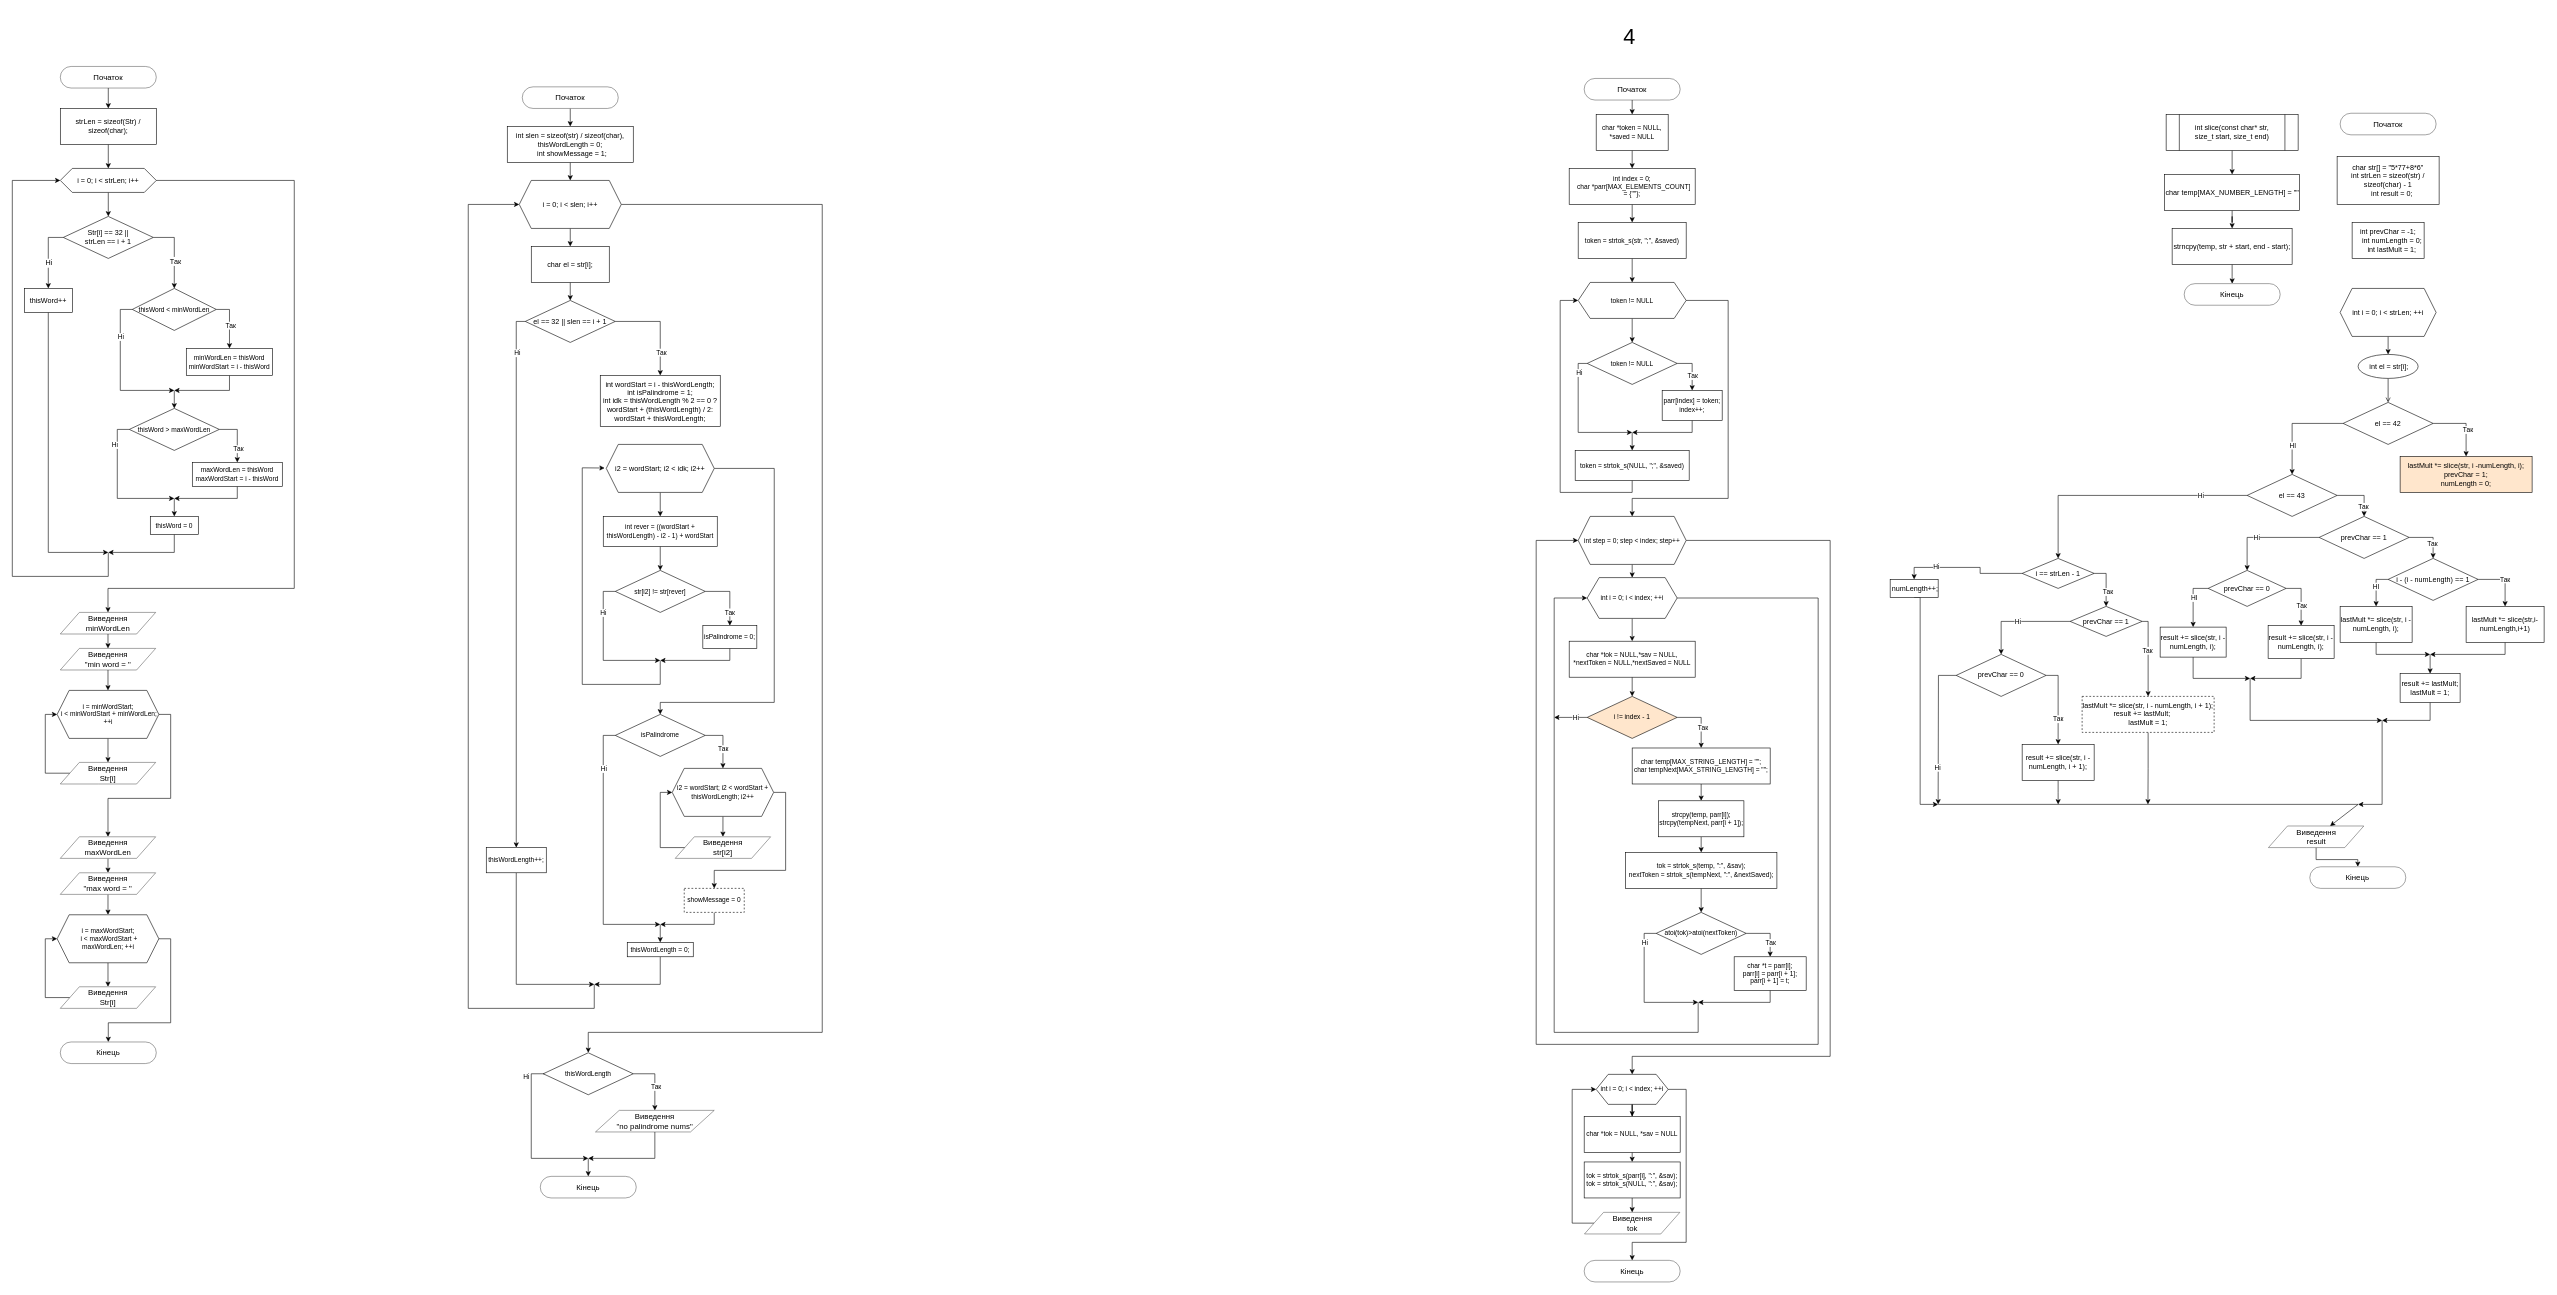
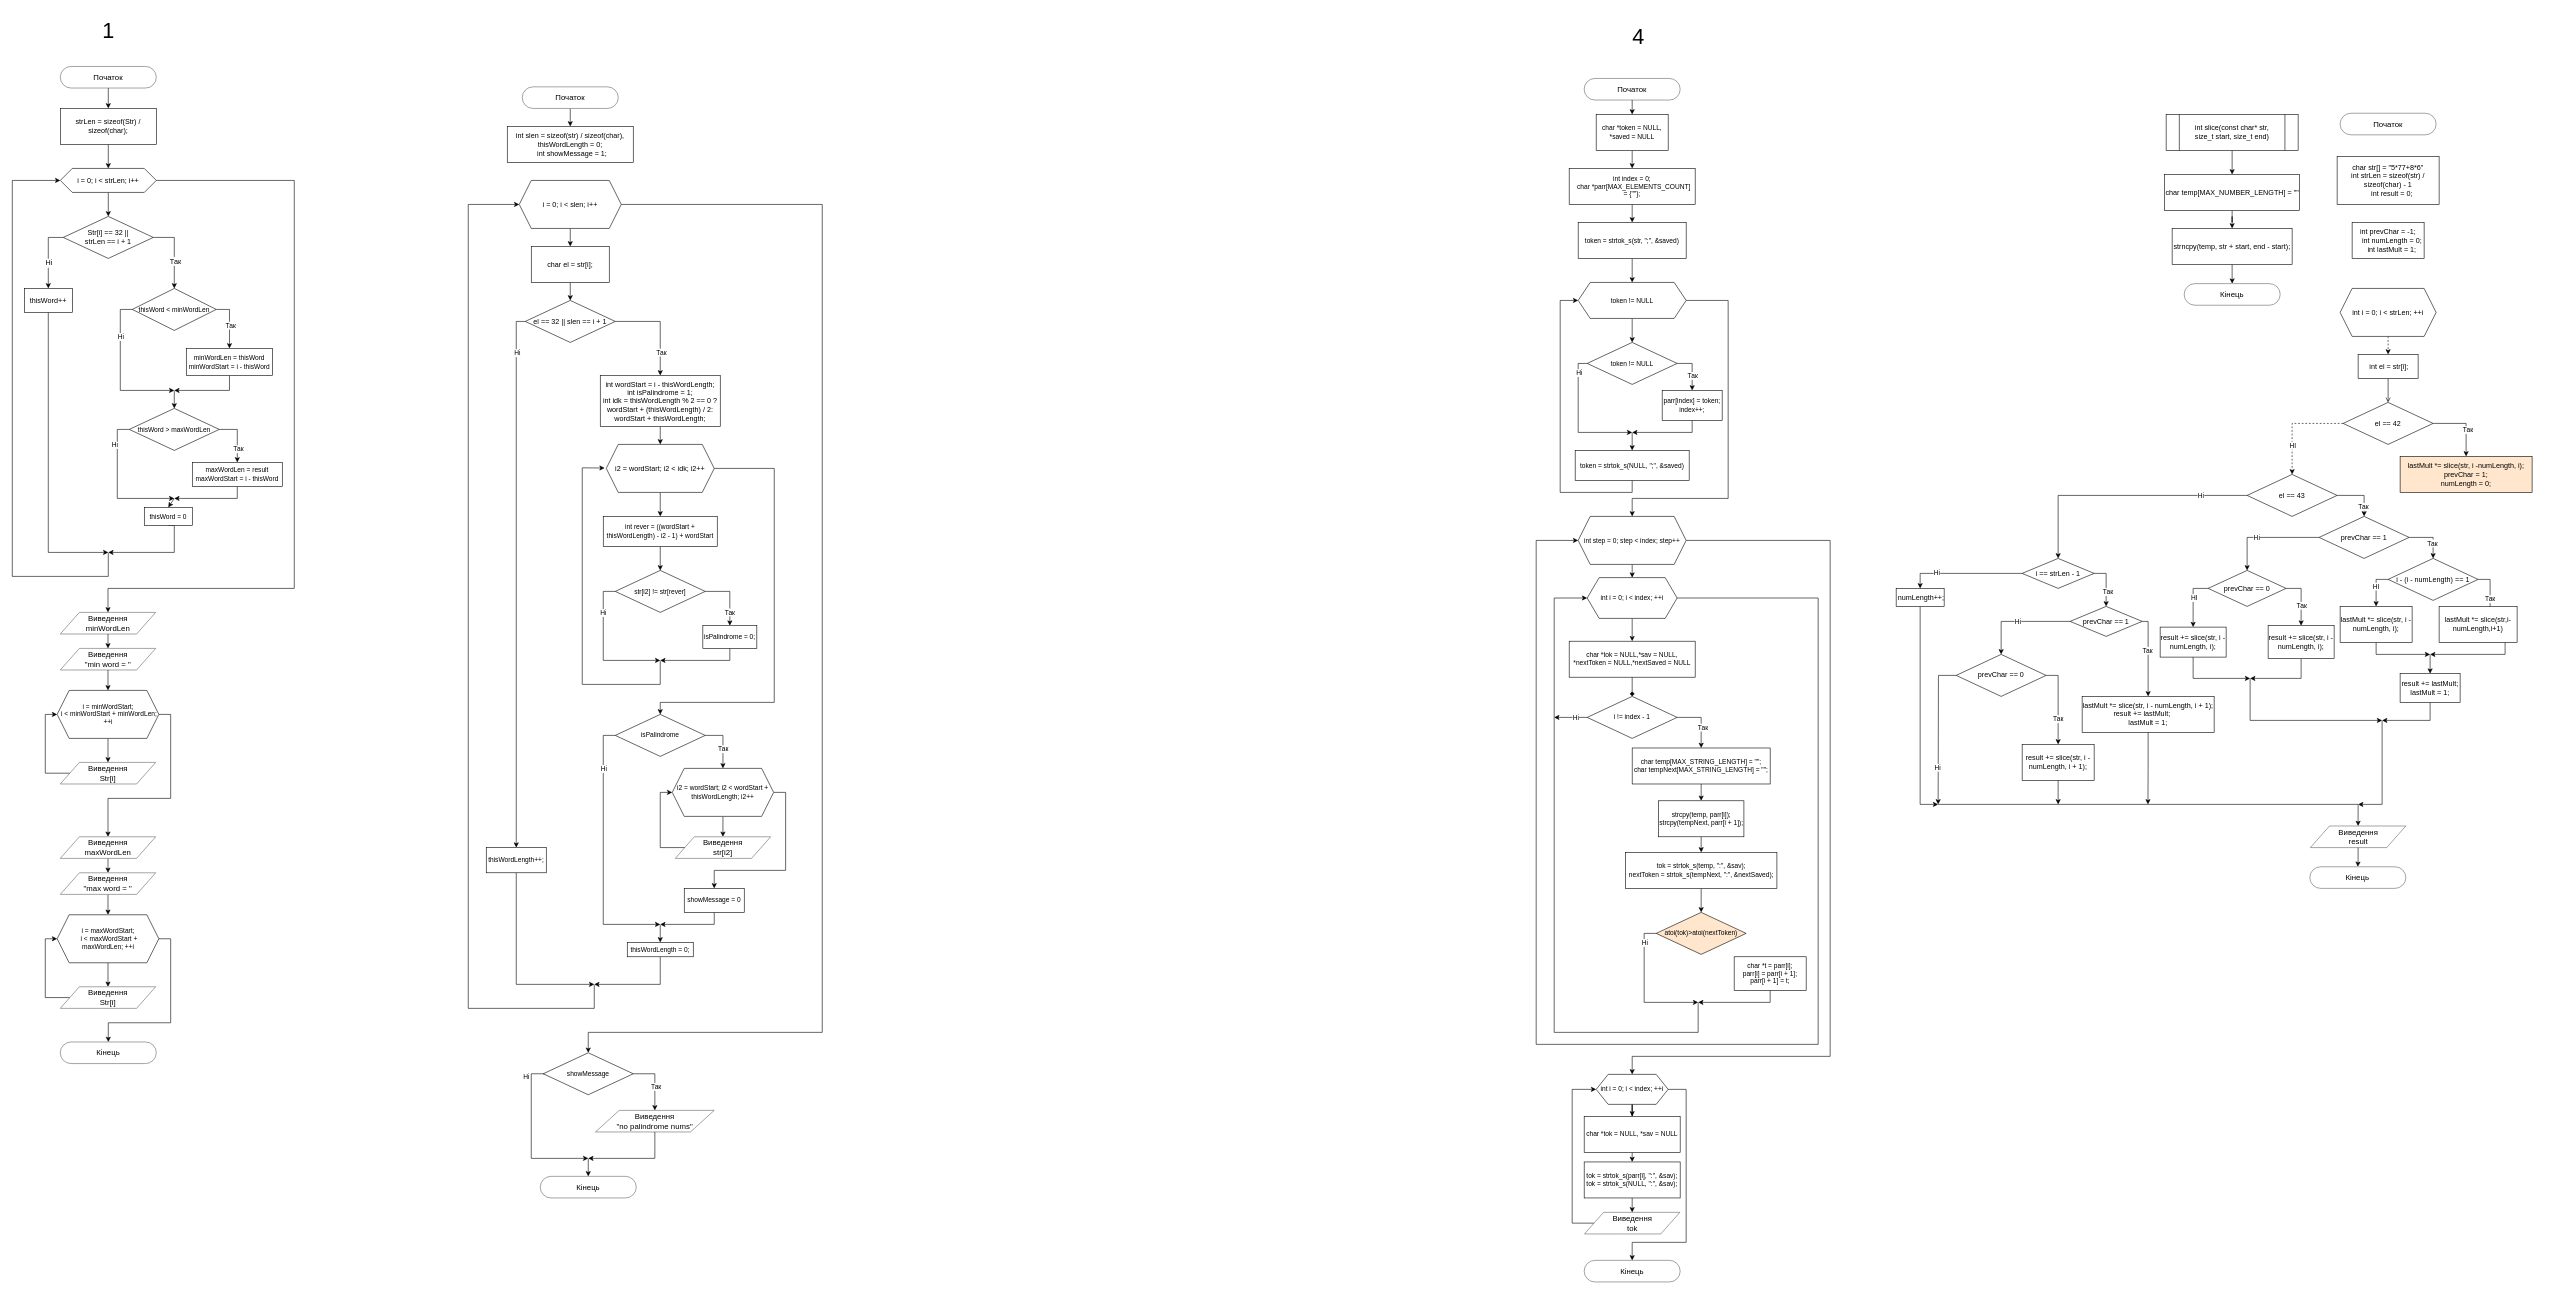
node "1": added
node "4": moved (1629, 36) -> (1638, 36)
edge "int slen = sizeof(str) / sizeof(char), thisWordLength = 0; int showMessage = 1;" -> "i = 0; i < slen; i++": removed
edge "int i = 0; i < strLen; ++i" -> "int el = str[i];": style solid -> dashed
node "int el = str[i];": shape ellipse -> rectangle
edge "el == 42" -> "el == 43": style solid -> dashed
edge "int wordStart = i - thisWordLength; int isPalindrome = 1; int idk = thisWordLength % 2 == 0 ? wordStart + (thisWordLength) / 2: wordStart + thisWordLength;" -> "i2 = wordStart; i2 < idk; i2++": added
node "maxWordLen = thisWord maxWordStart = i - thisWord": label "maxWordLen = thisWord maxWordStart = i - thisWord" -> "maxWordLen = result maxWordStart = i - thisWord"
node "thisWord = 0": moved (174, 525) -> (168, 516)
node "numLength++;": moved (1914, 588) -> (1920, 597)
node "lastMult *= slice(str,i-numLength,i+1)": moved (2505, 624) -> (2478, 624)
edge "char *tok = NULL,*sav = NULL, *nextToken = NULL,*nextSaved = NULL" -> "i != index - 1": arrowhead classic -> diamond
node "lastMult *= slice(str, i - numLength, i + 1); result += lastMult; lastMult = 1;": style dashed -> solid
node "i != index - 1": fillcolor #ffe6cc -> #ffffff
node "Виведення result": moved (2316, 837) -> (2358, 837)
node "showMessage = 0": style dashed -> solid
node "atoi(tok)>atoi(nextToken)": fillcolor #ffffff -> #ffe6cc
edge "atoi(tok)>atoi(nextToken)" -> "char *t = parr[i]; parr[i] = parr[i + 1]; parr[i + 1] = t;": removed, label "Так"
node "thisWordLength": label "thisWordLength" -> "showMessage"
